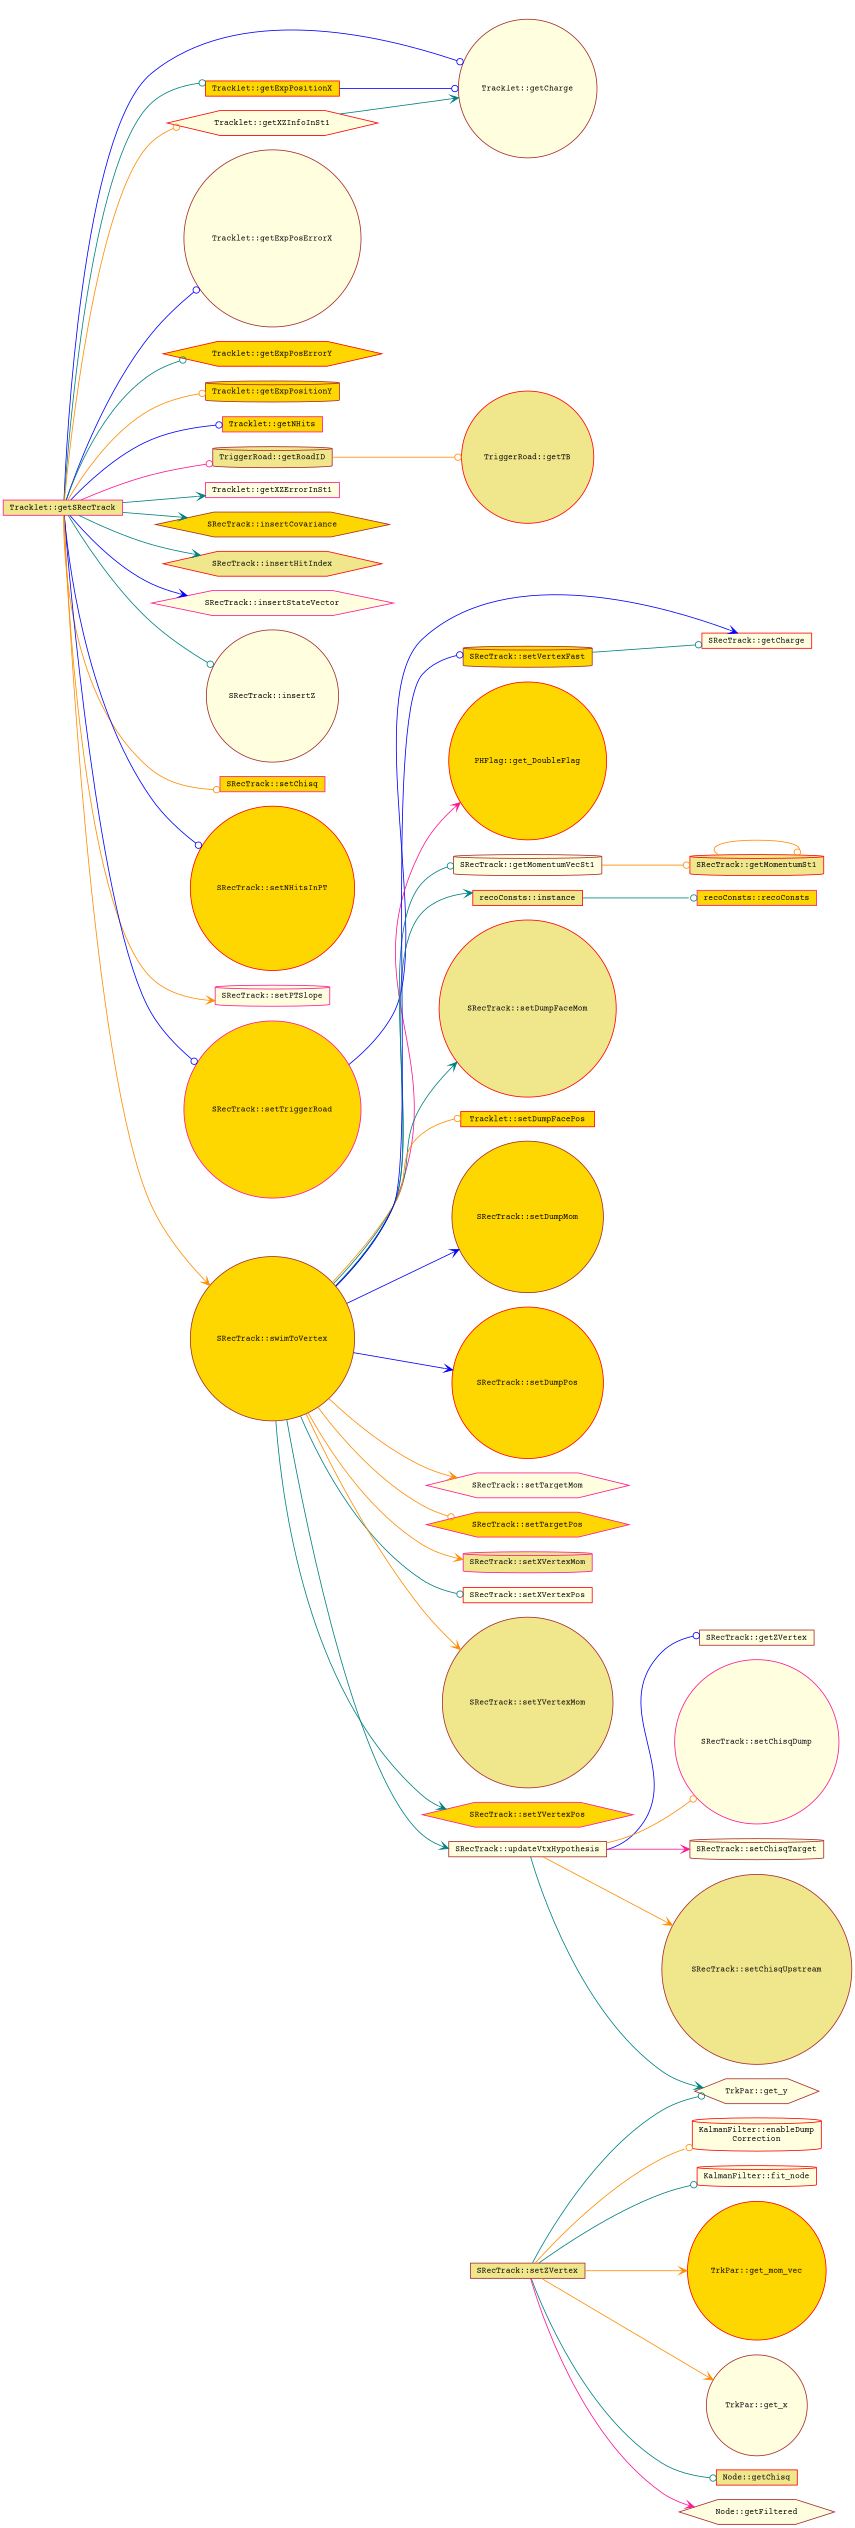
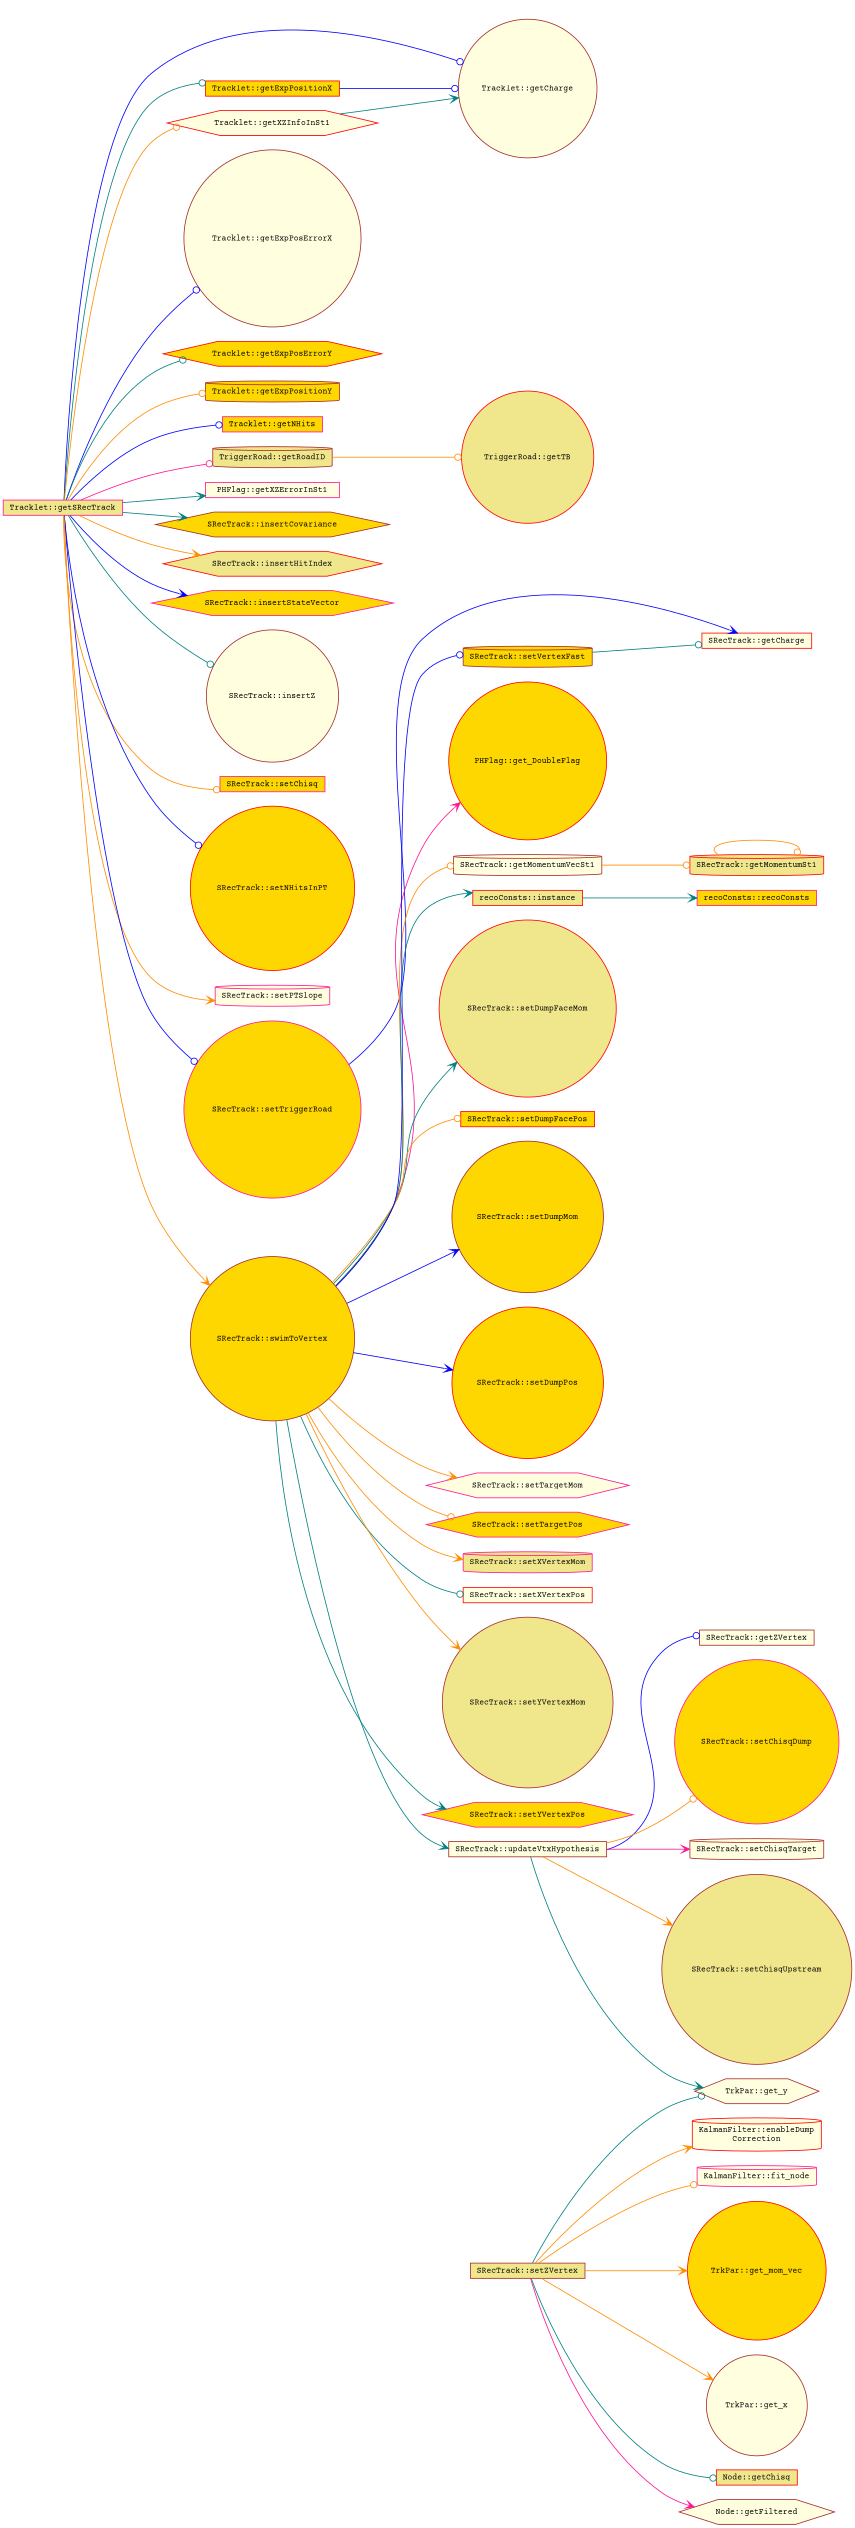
node "Tracklet::getXZErrorInSt1": label "Tracklet::getXZErrorInSt1" -> "PHFlag::getXZErrorInSt1"
edge "Tracklet::getSRecTrack" -> "SRecTrack::insertHitIndex": color teal -> darkorange
node "SRecTrack::insertStateVector": fillcolor lightyellow -> gold
edge "recoConsts::instance" -> "recoConsts::recoConsts": arrowhead odot -> vee
edge "SRecTrack::swimToVertex" -> "SRecTrack::getMomentumVecSt1": color teal -> darkorange
node "Tracklet::setDumpFacePos": label "Tracklet::setDumpFacePos" -> "SRecTrack::setDumpFacePos"
node "SRecTrack::setChisqDump": fillcolor lightyellow -> gold
node "KalmanFilter::fit_node": color red -> deeppink
edge "SRecTrack::setZVertex" -> "KalmanFilter::enableDump Correction": arrowhead odot -> vee
edge "SRecTrack::setZVertex" -> "KalmanFilter::fit_node": color teal -> darkorange
